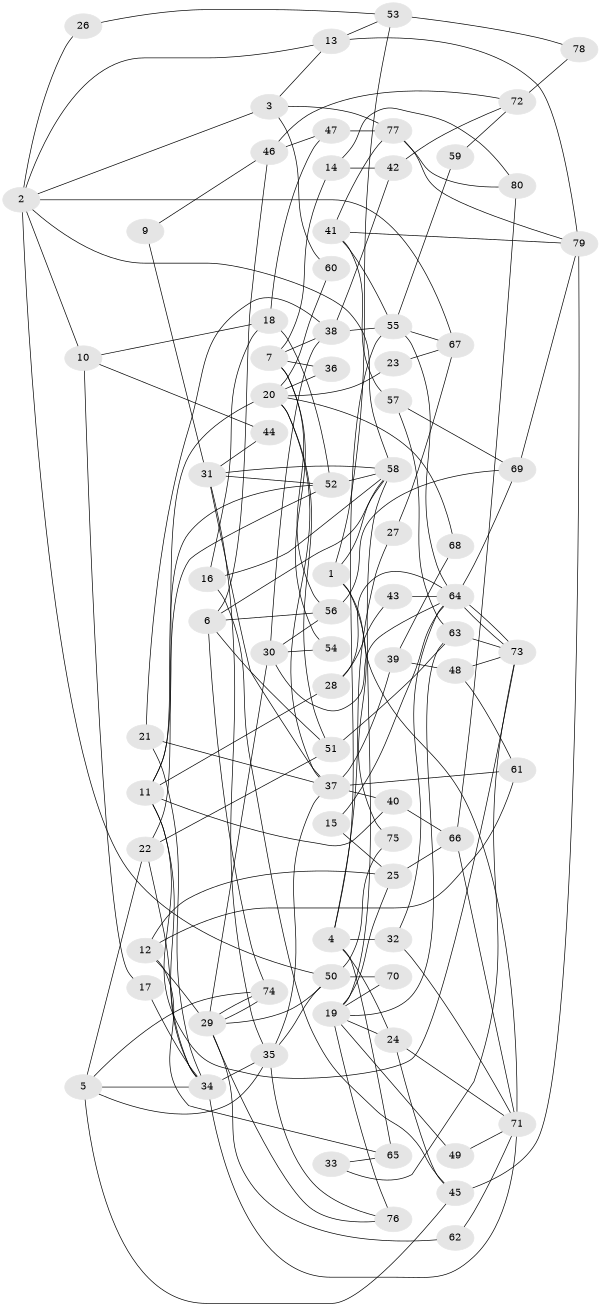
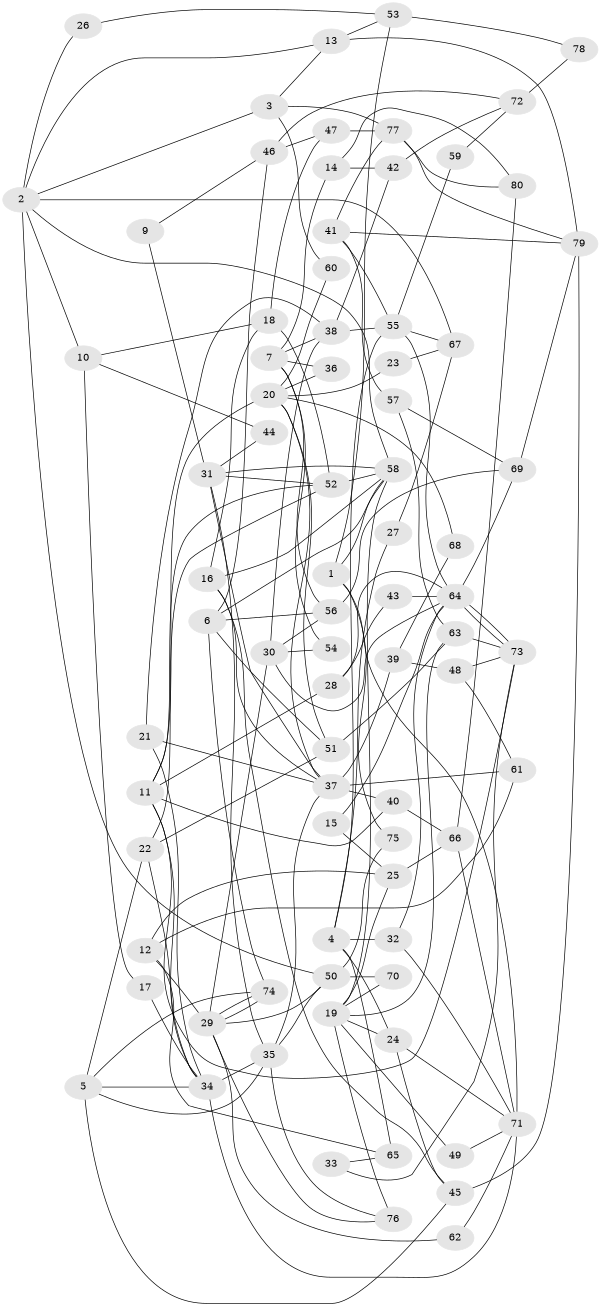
edge "16" -- "37": added
